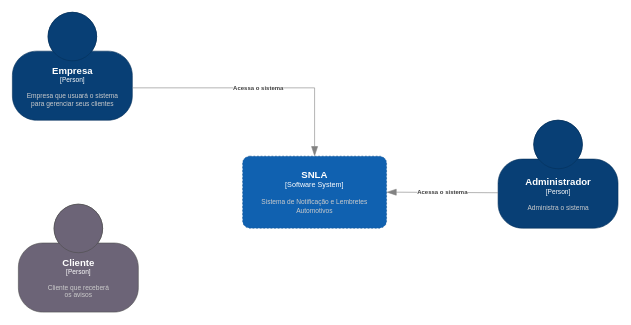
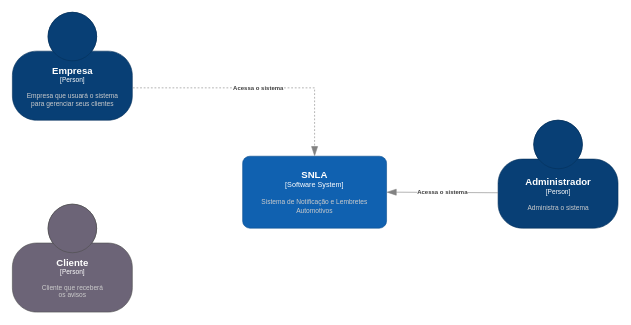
edge "Empresa [Person] Empresa que usuará o sistema para gerenciar seus clientes" -> "SNLA [Software System] Sistema de Notificação e Lembretes Automotivos": style solid -> dashed
node "SNLA [Software System] Sistema de Notificação e Lembretes Automotivos": style dashed -> solid
node "Cliente [Person] Cliente que receberá os avisos": moved (78, 258) -> (72, 258)
